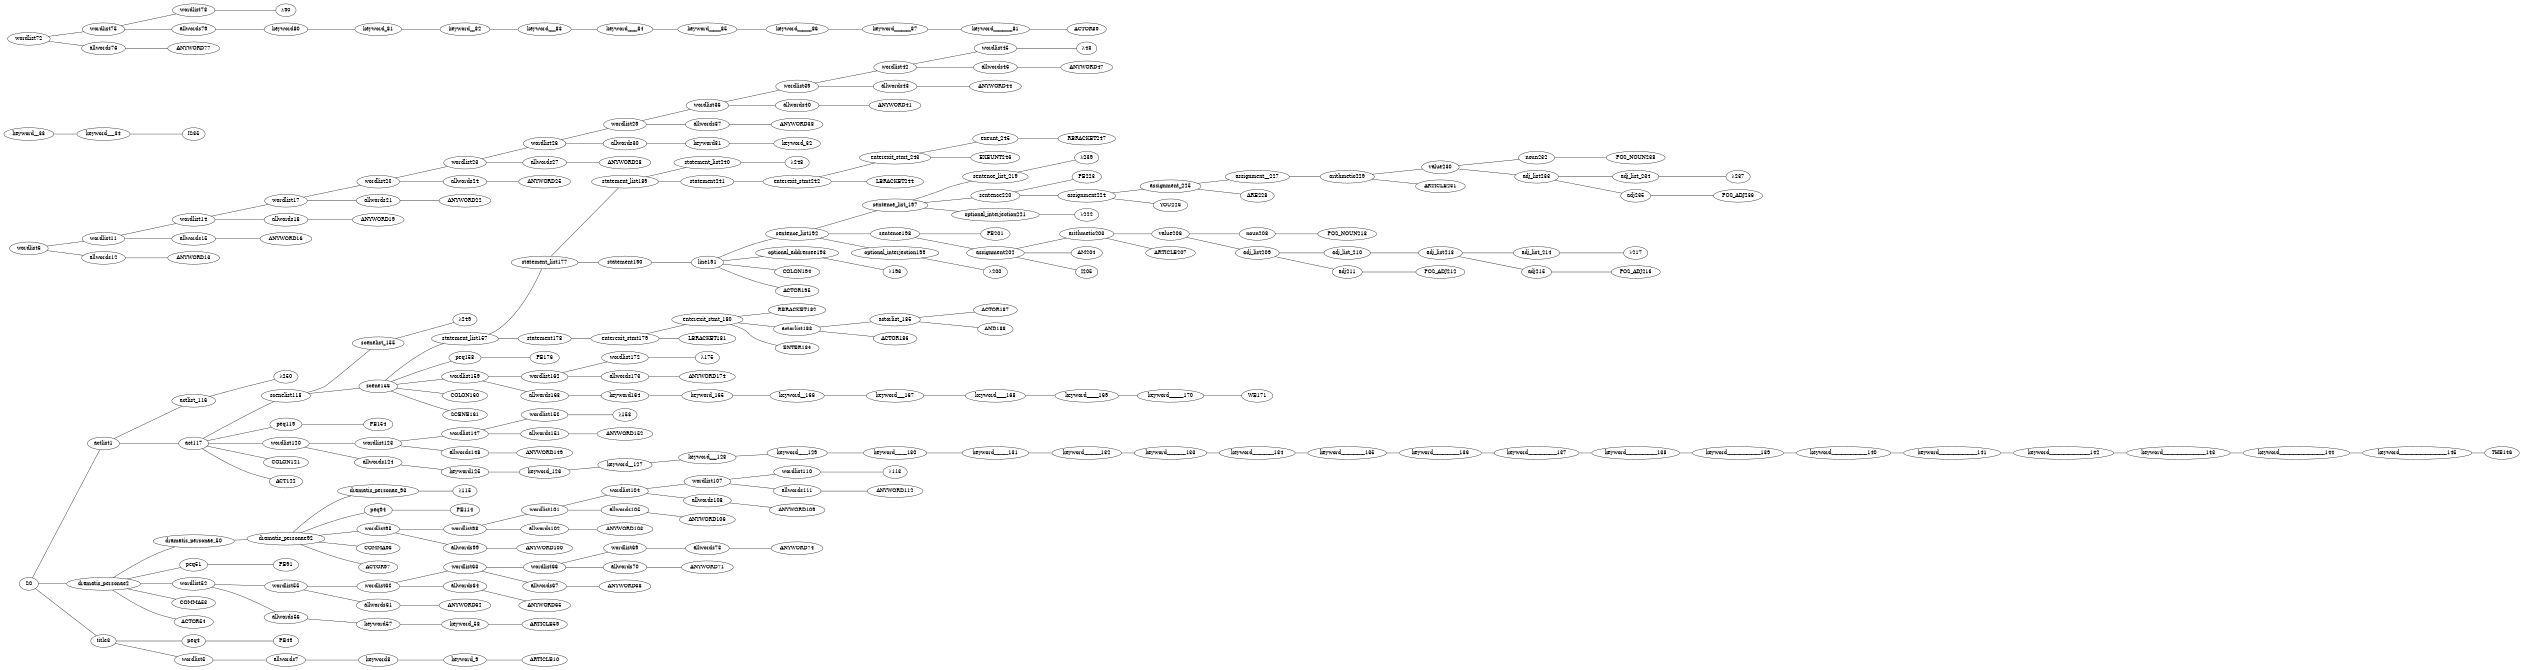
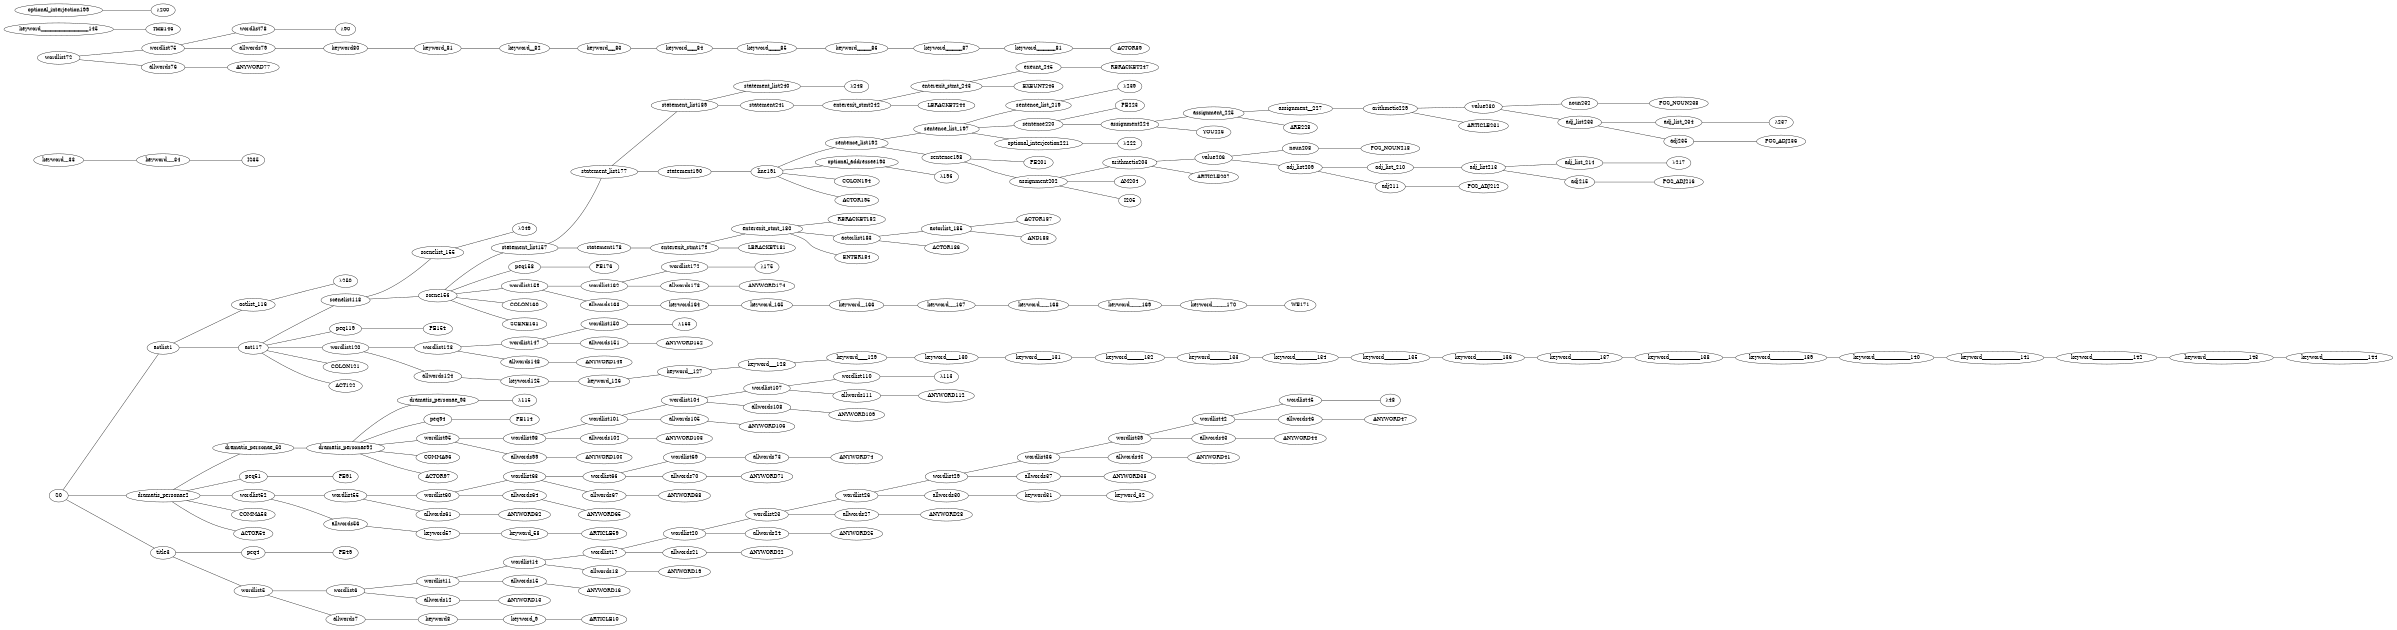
edge "sentence_list192" -- "optional_interjection199": removed
edge "keyword___________________144" -- "keyword____________________145": removed
edge "wordlist5" -- "wordlist6": added
